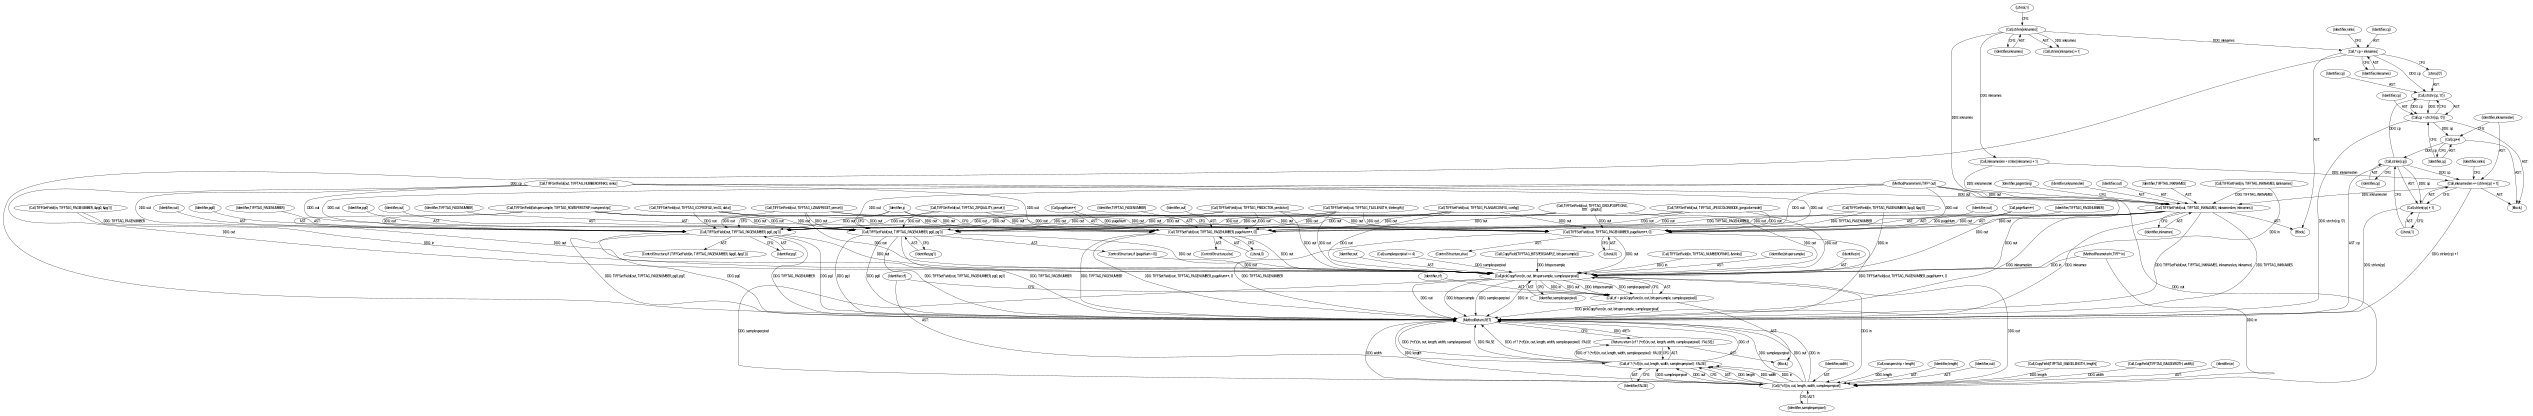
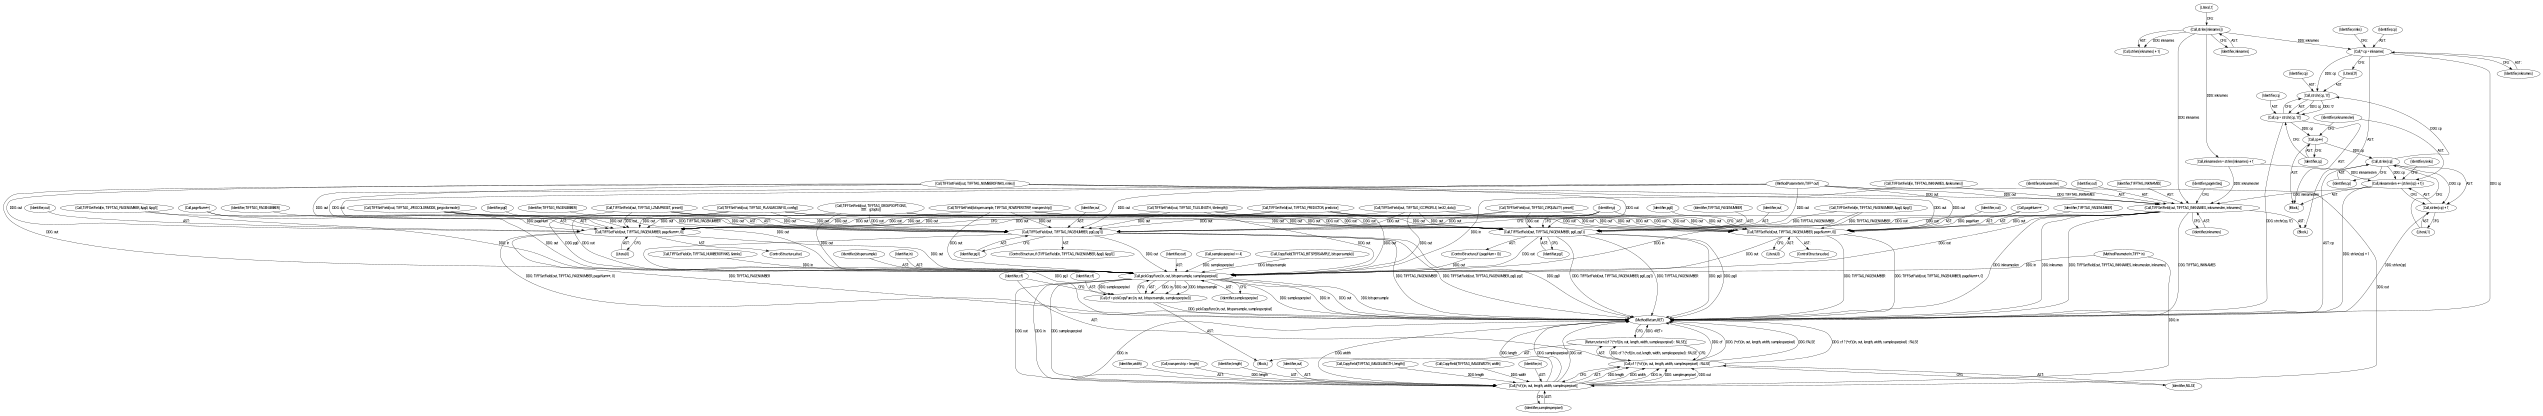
edge "(Call,TIFFSetField(out, TIFFTAG_LZMAPRESET, preset))" -> "(Call,pickCopyFunc(in, out, bitspersample, samplesperpixel))": label "DDG: out" -> "DDG: pg0"
edge "(Call,TIFFSetField(out, TIFFTAG_ICCPROFILE, len32, data))" -> "(Call,pickCopyFunc(in, out, bitspersample, samplesperpixel))": added, label "DDG: out"
